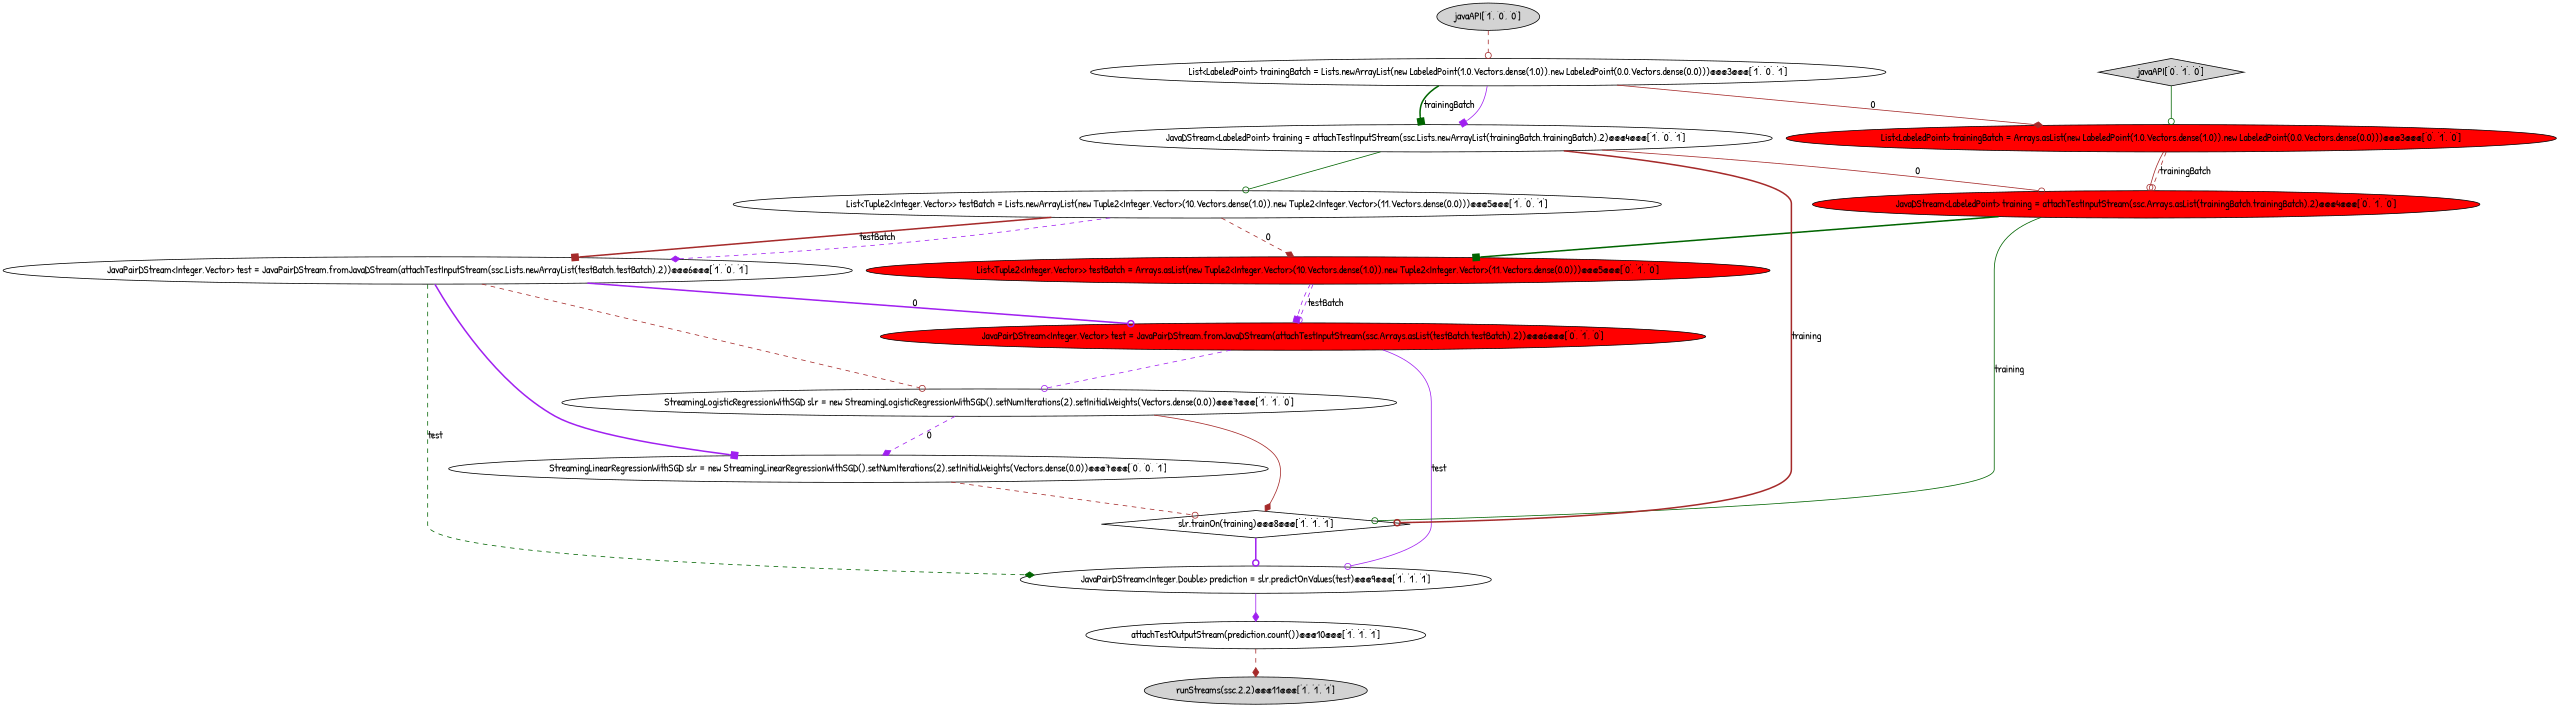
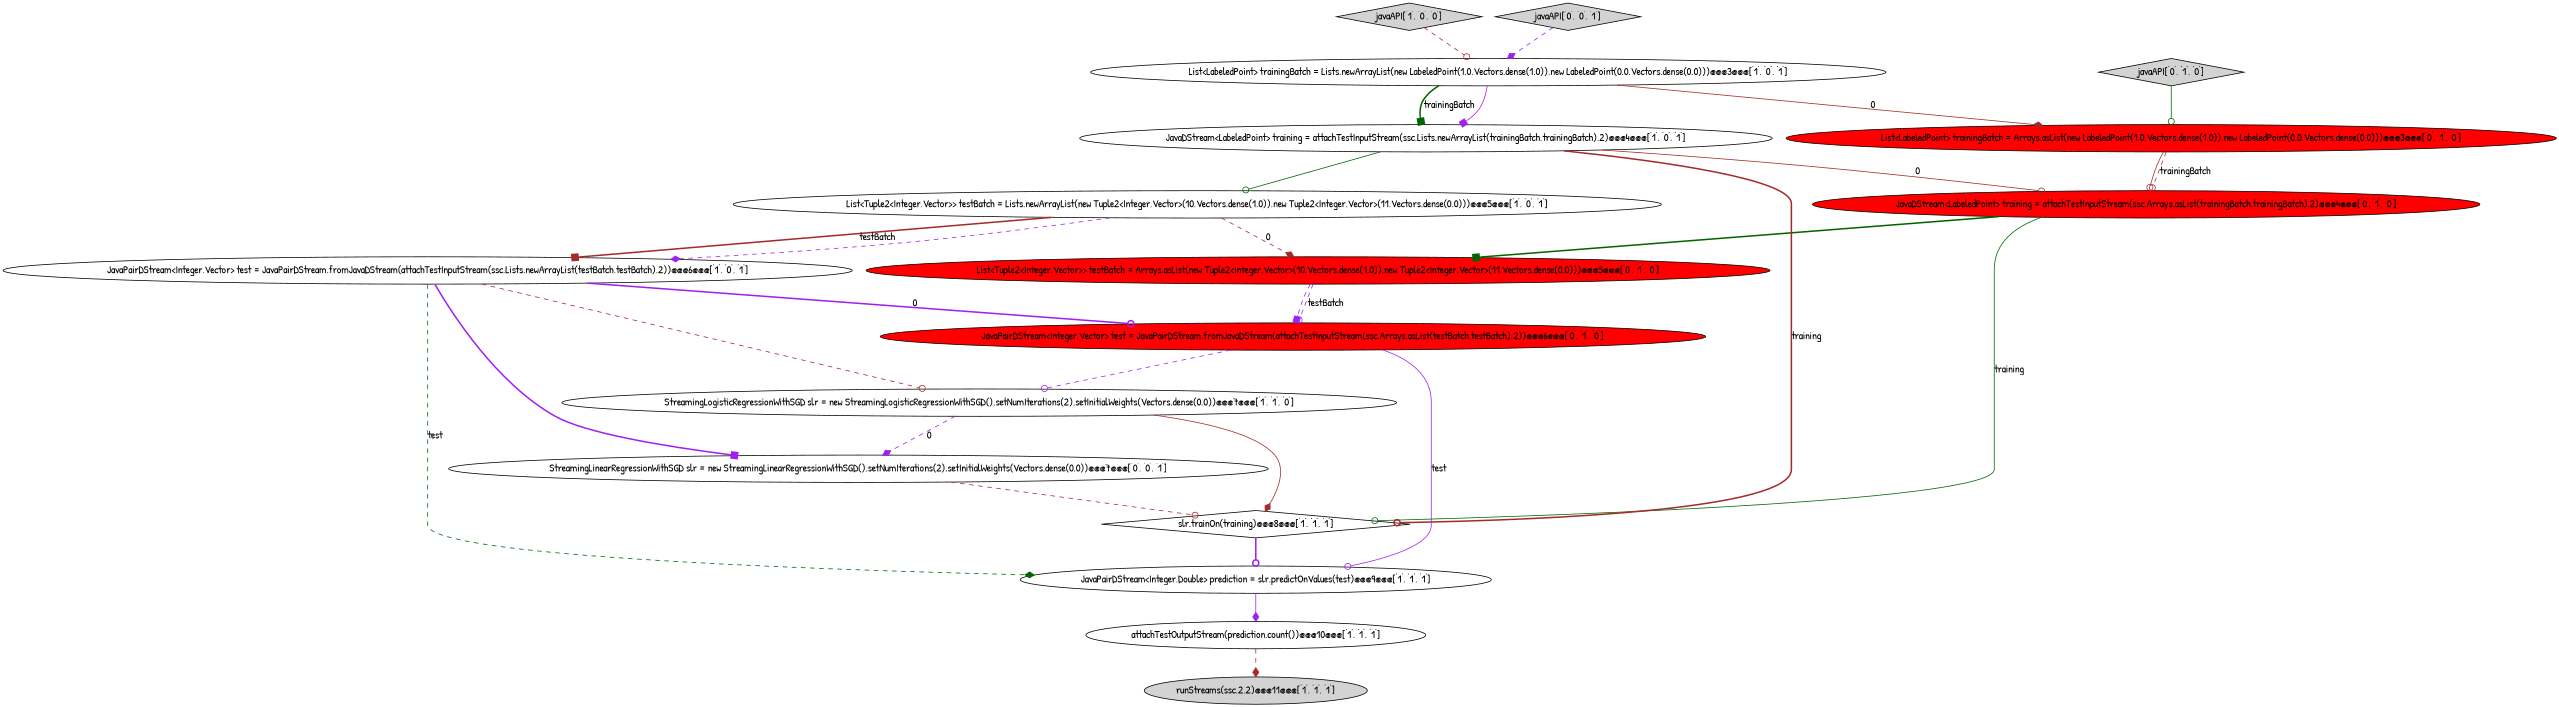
node "javaAPI['1', '0', '0']": shape ellipse -> diamond
node "javaAPI['0', '0', '1']": added
